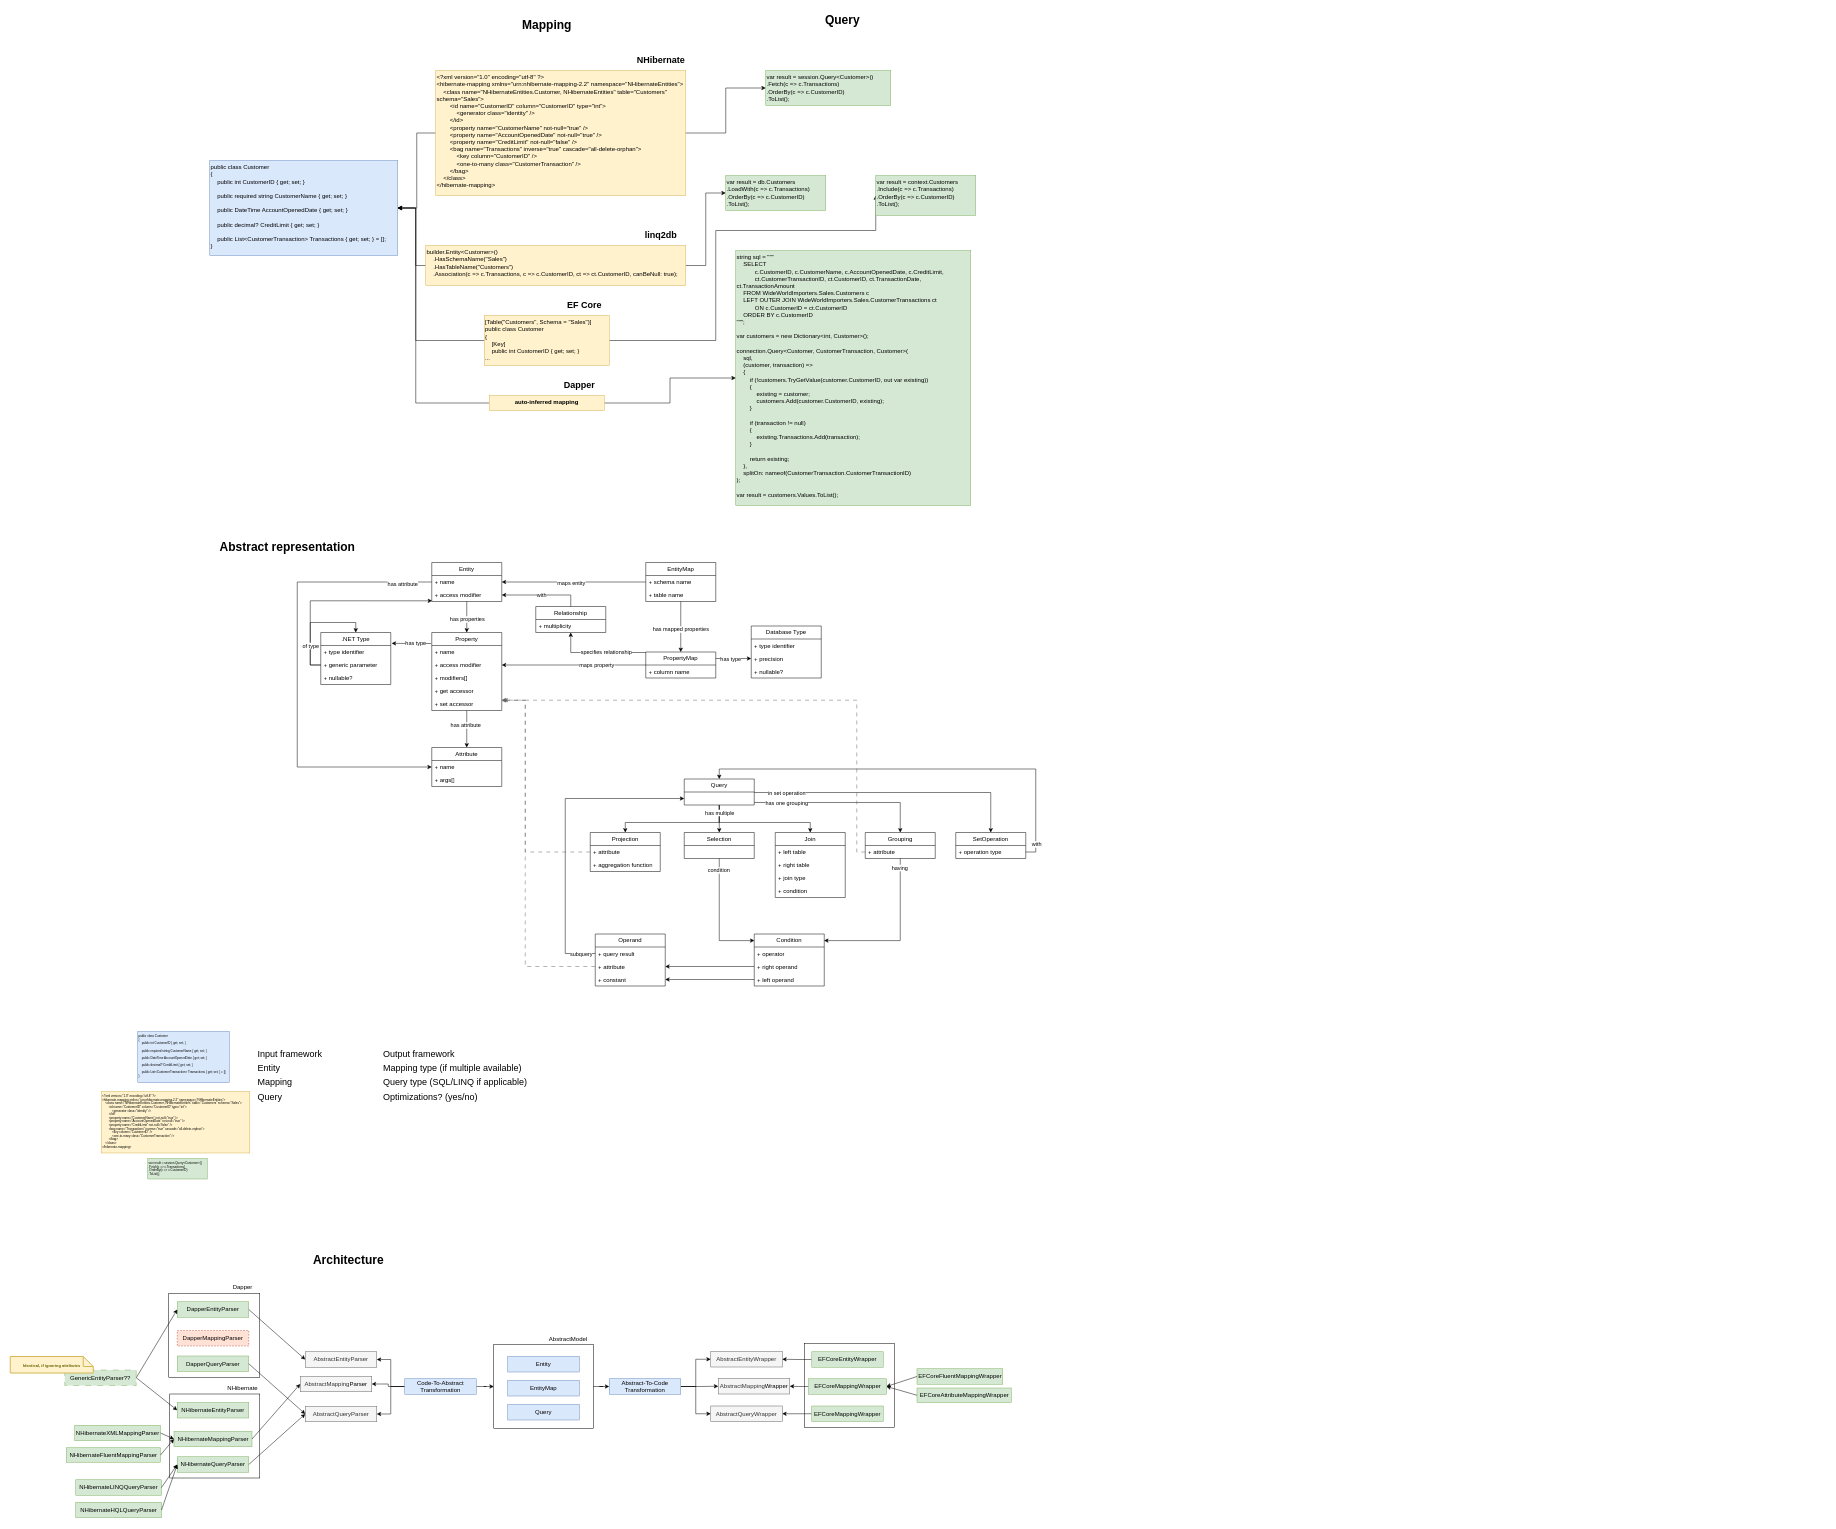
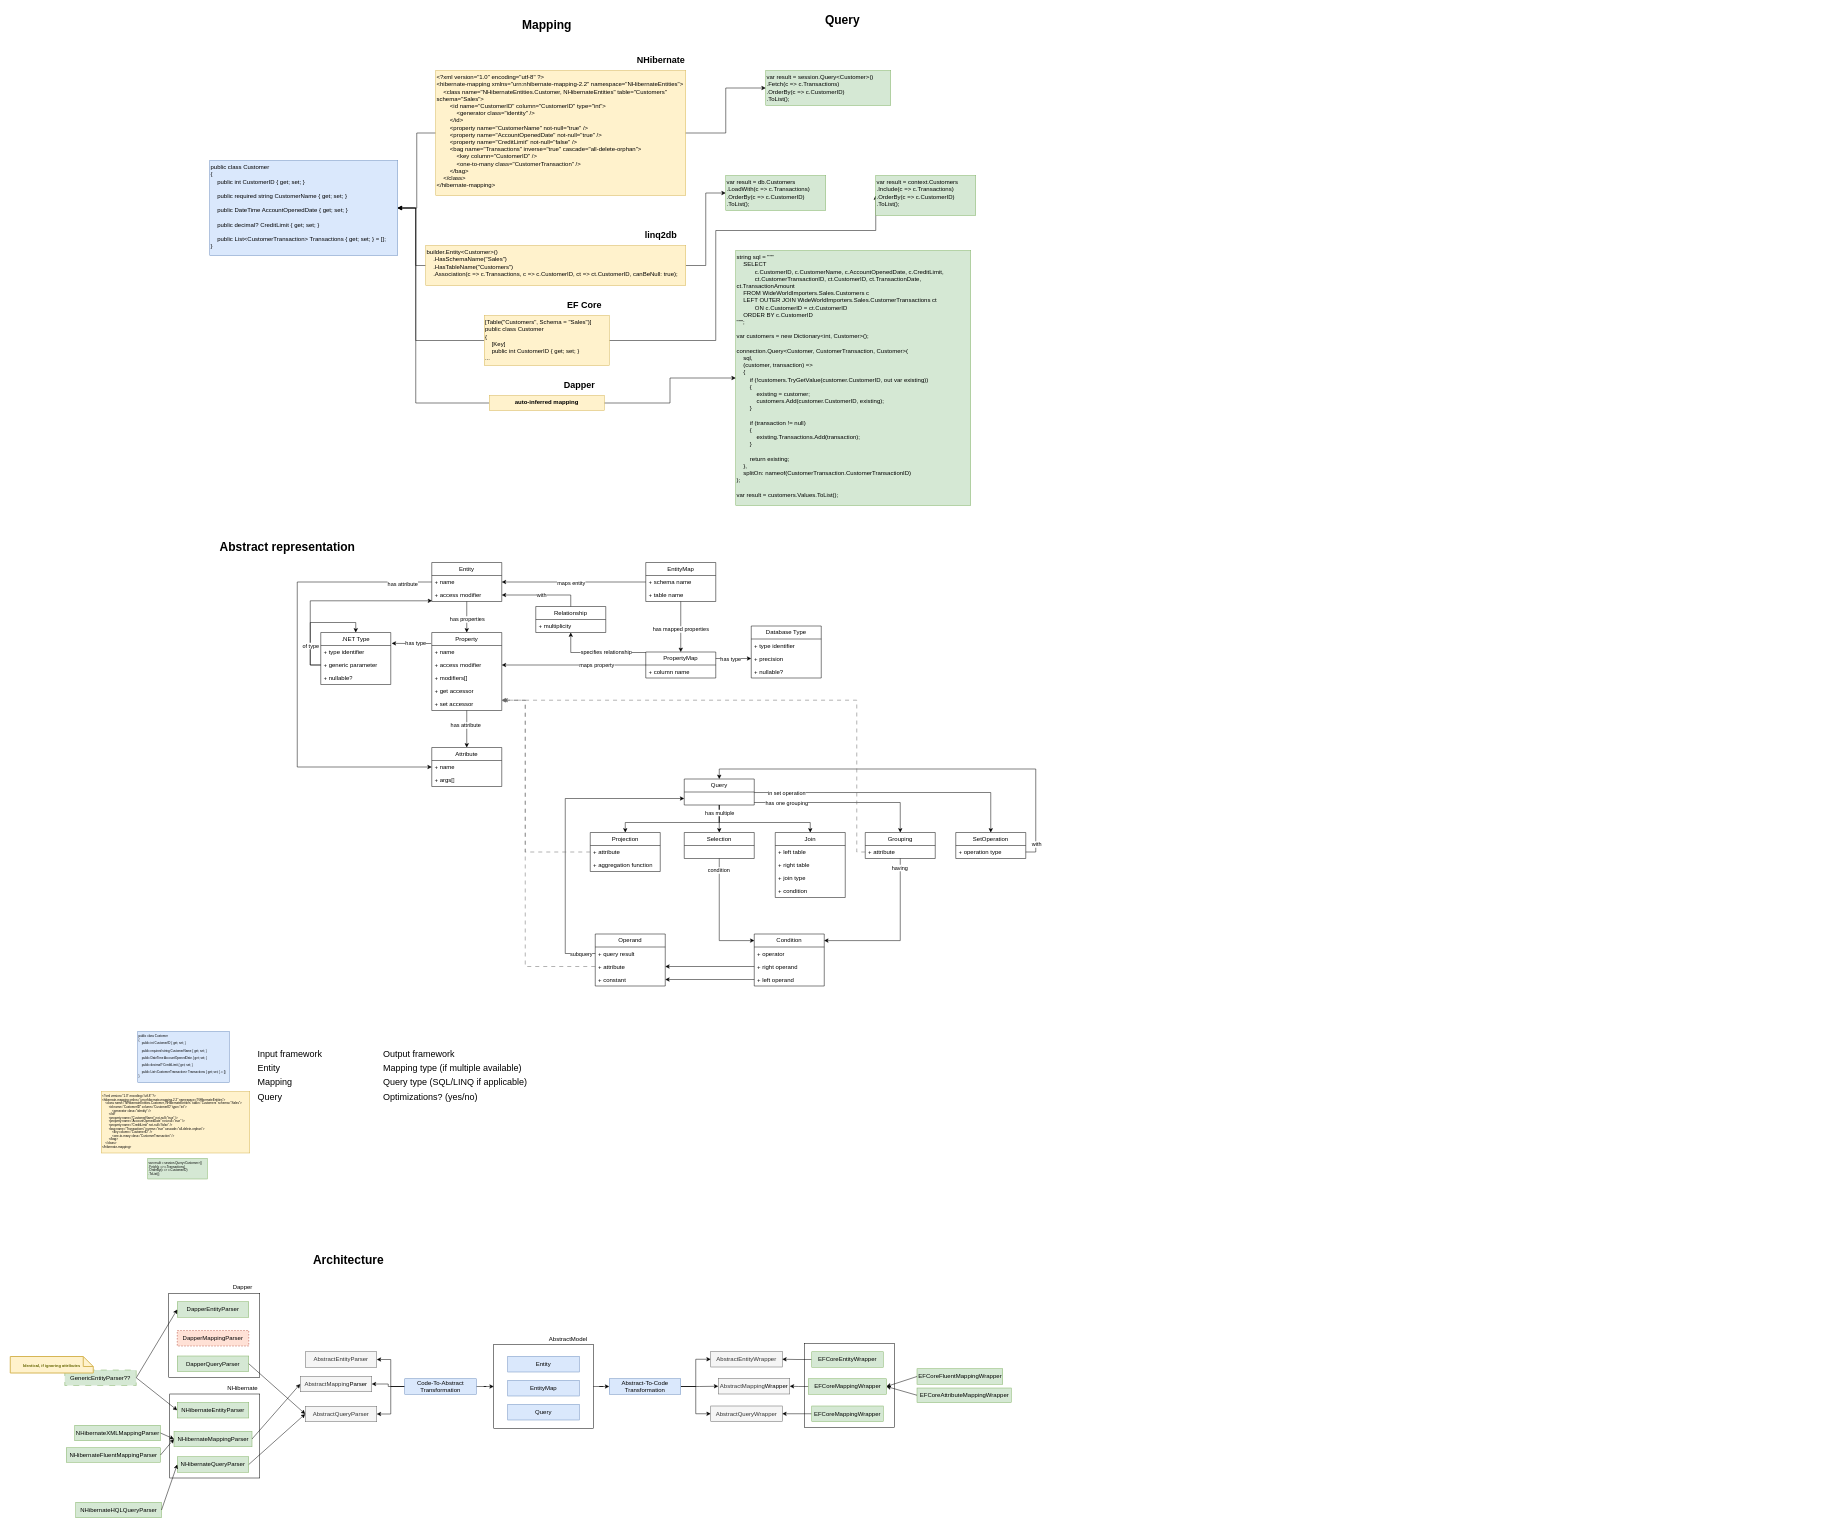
edge "DapperEntityParser" -> "AbstractEntityParser": removed
edge "NHibernateLINQQueryParser" -> "NHibernateQueryParser": removed
node "NHibernateLINQQueryParser": removed
